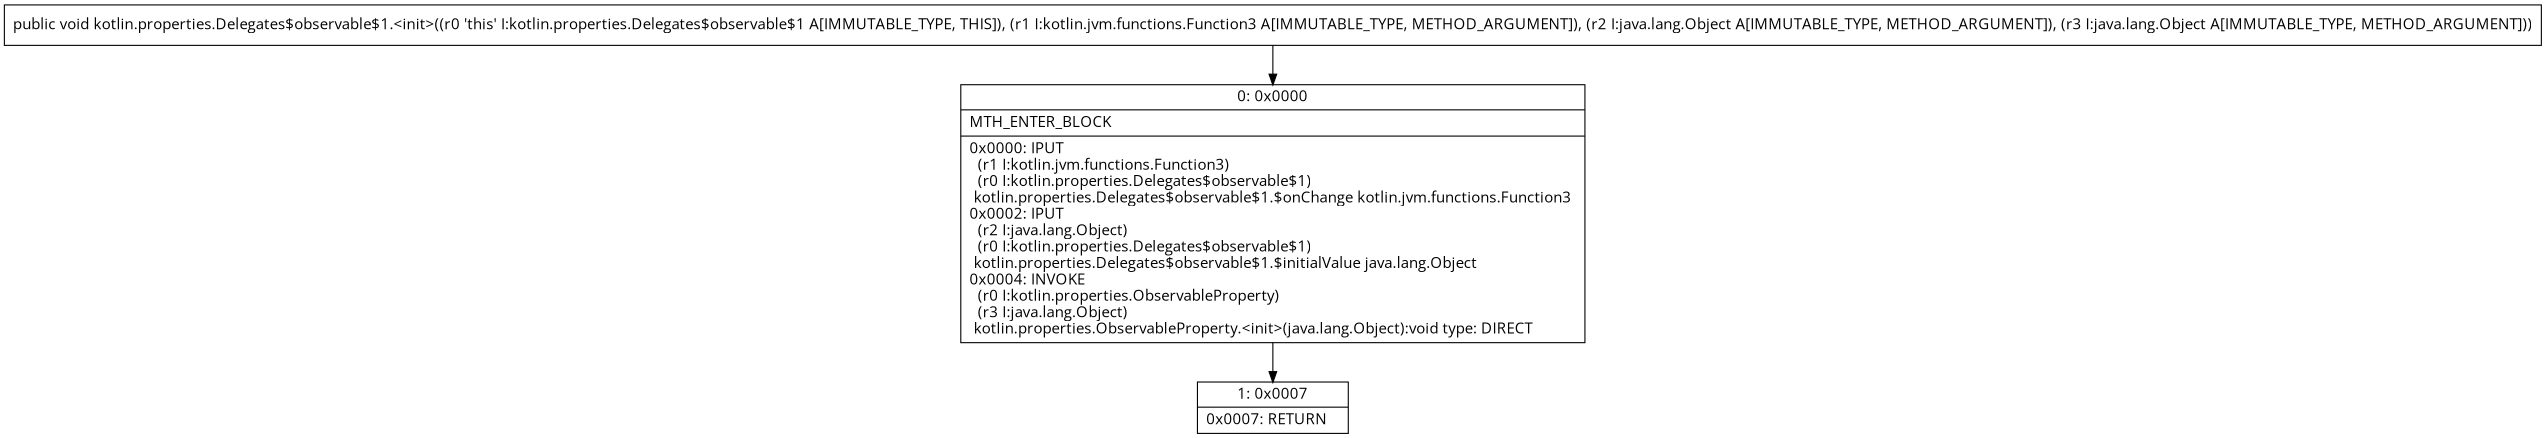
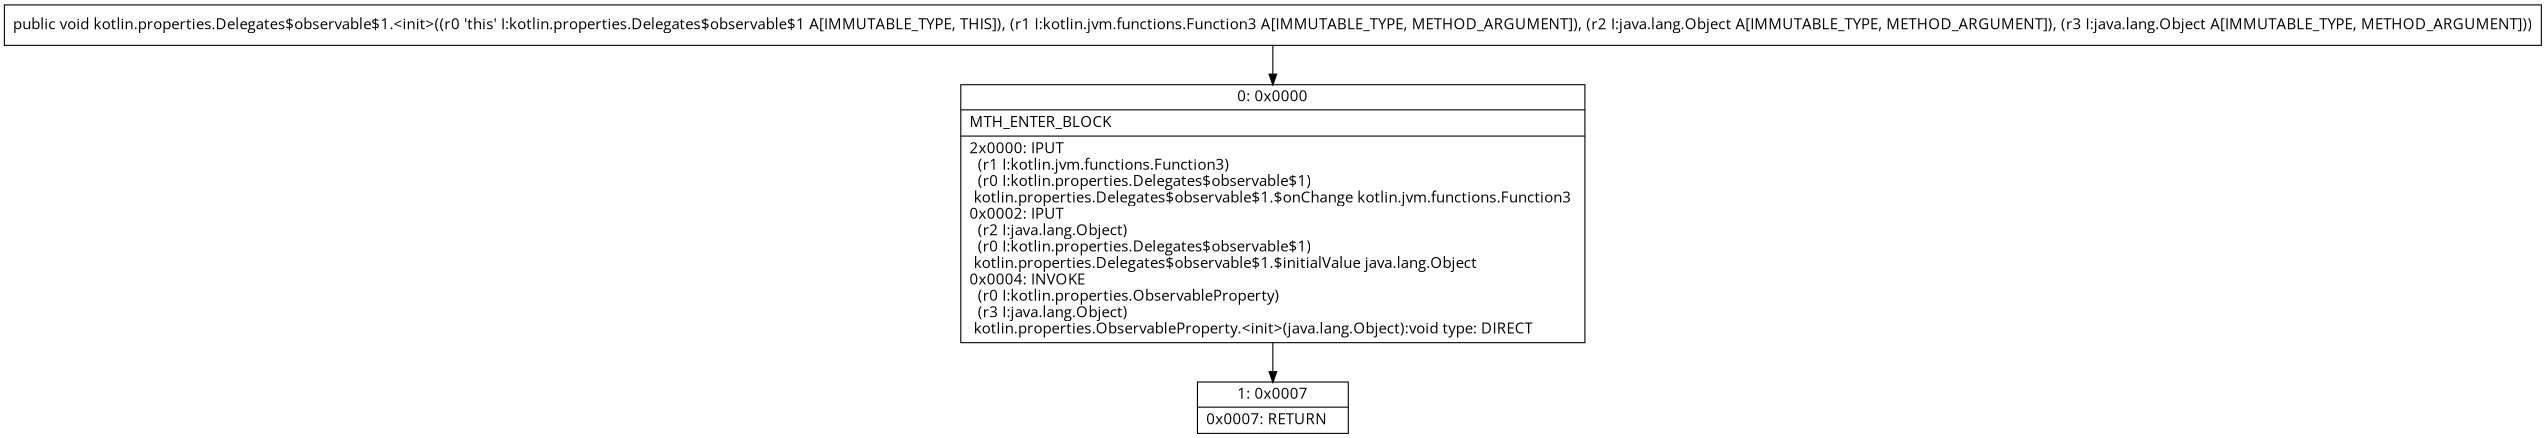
node "0: 0x0000": text "0x0000: IPUT" -> "2x0000: IPUT"
